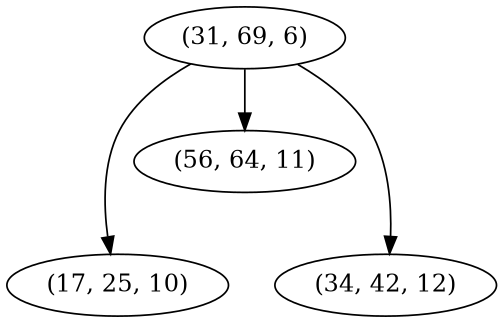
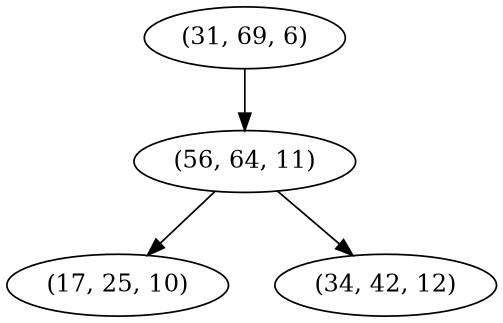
edge "(31, 69, 6)" -> "(17, 25, 10)": now "(56, 64, 11)" -> "(17, 25, 10)"
edge "(31, 69, 6)" -> "(34, 42, 12)": now "(56, 64, 11)" -> "(34, 42, 12)"
